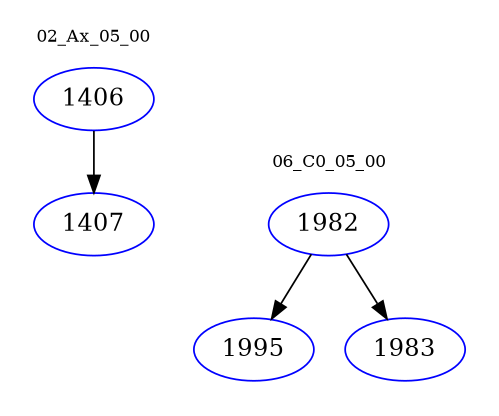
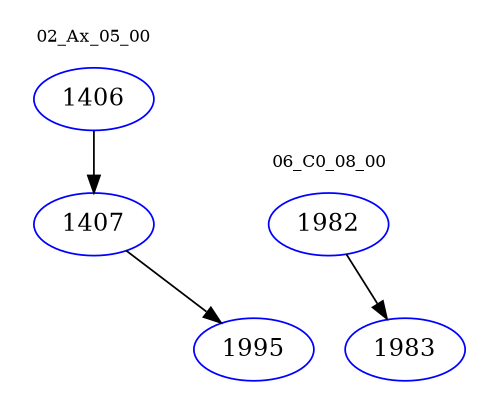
cluster "06_C0_05_00": label "06_C0_05_00" -> "06_C0_08_00"
edge "1982" -> "1995": now "1407" -> "1995"
